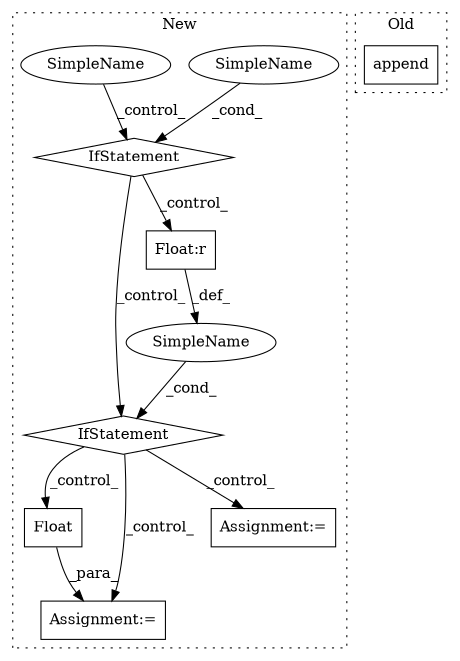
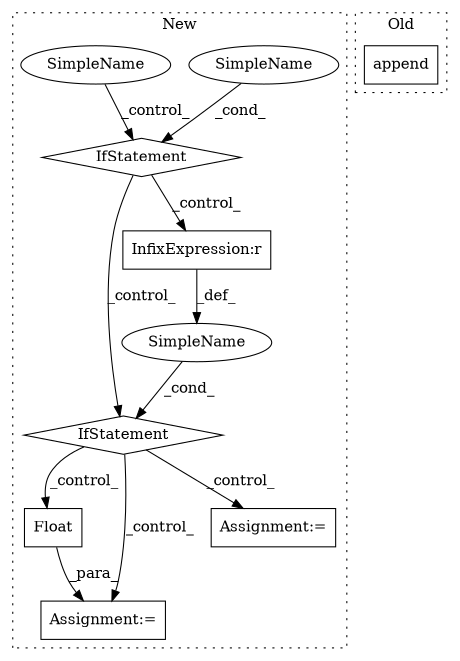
node "Float:r": label "Float:r" -> "InfixExpression:r"
